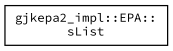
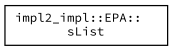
node "gjkepa2_impl::EPA:: sList": label "gjkepa2_impl::EPA:: sList" -> "impl2_impl::EPA:: sList"
